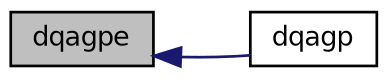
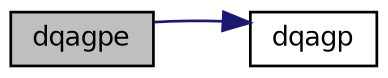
edge "dqagp" -> "dqagpe": reversed
